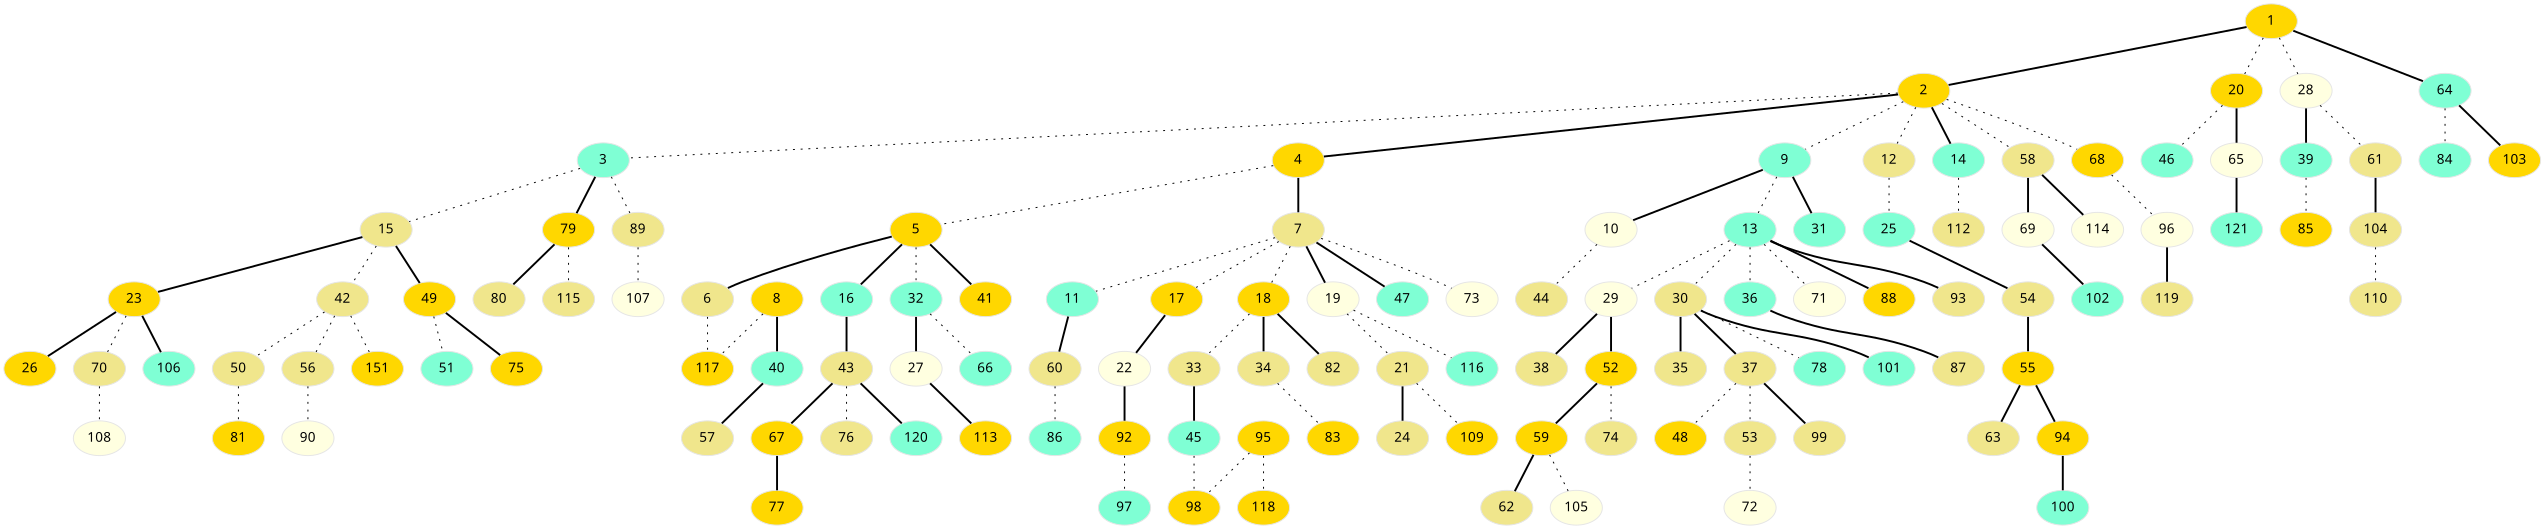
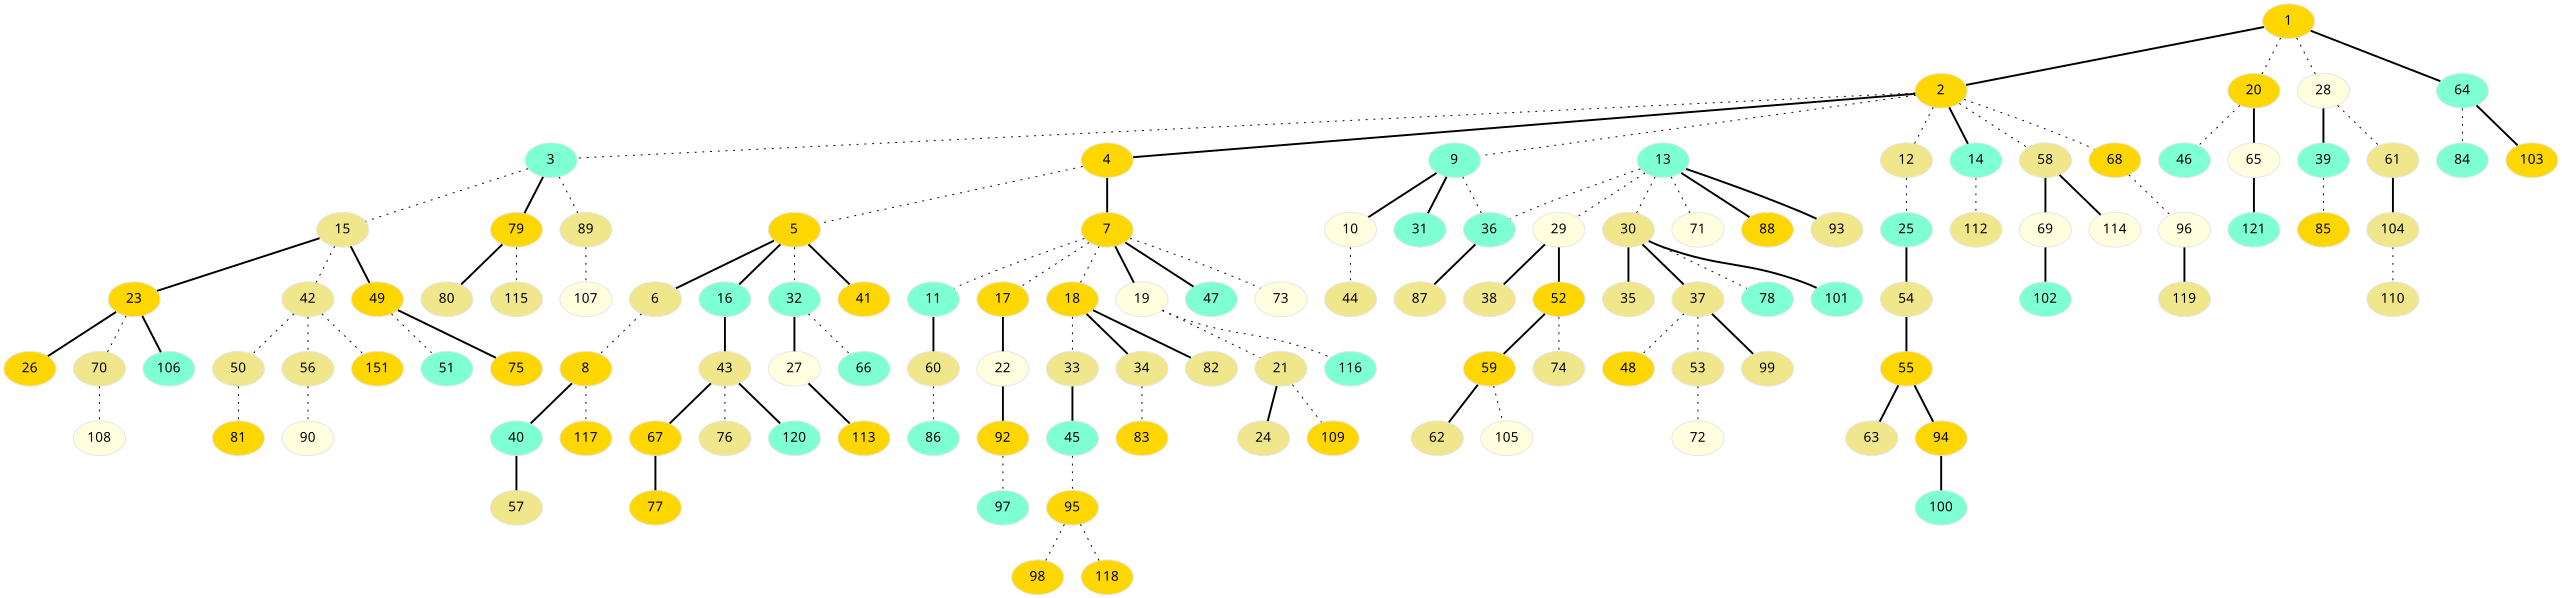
edge "9" -- "13": now "9" -- "36"
node "7": fillcolor khaki -> gold
edge "6" -- "117": now "6" -- "8"
edge "45" -- "98": now "45" -- "95"
